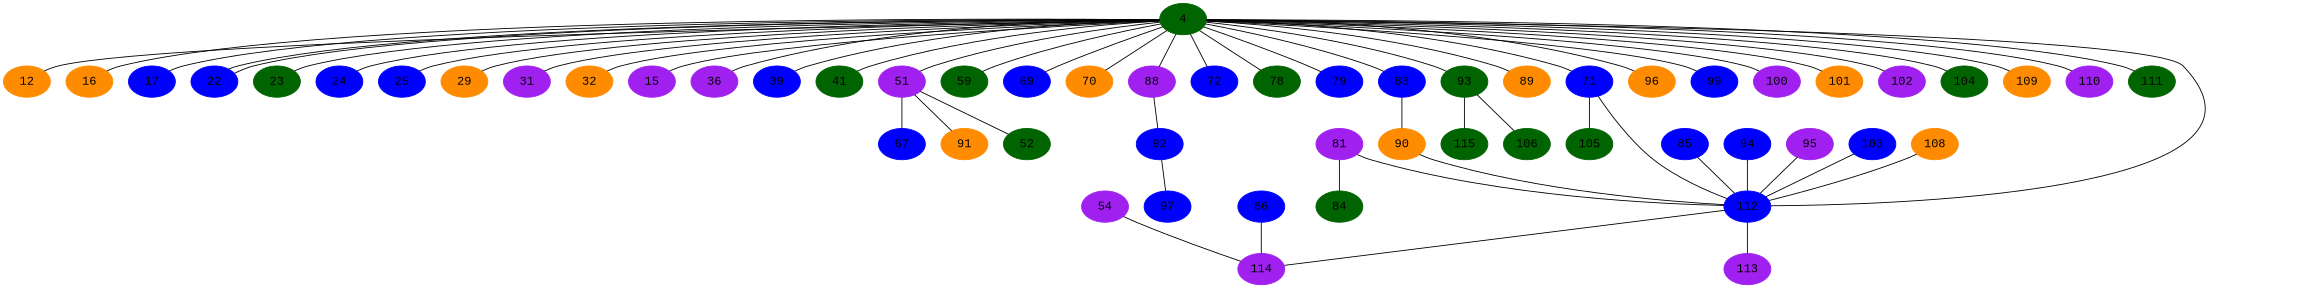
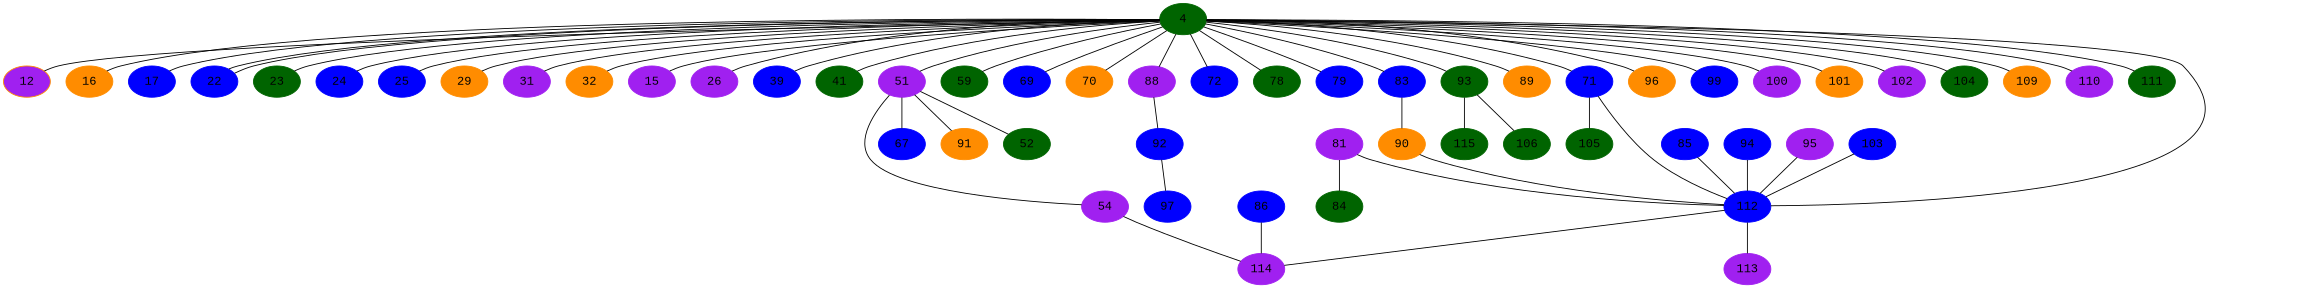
node "12": fillcolor darkorange -> purple
node "36": label "36" -> "26"
node "108": removed
edge "51" -- "54": added
